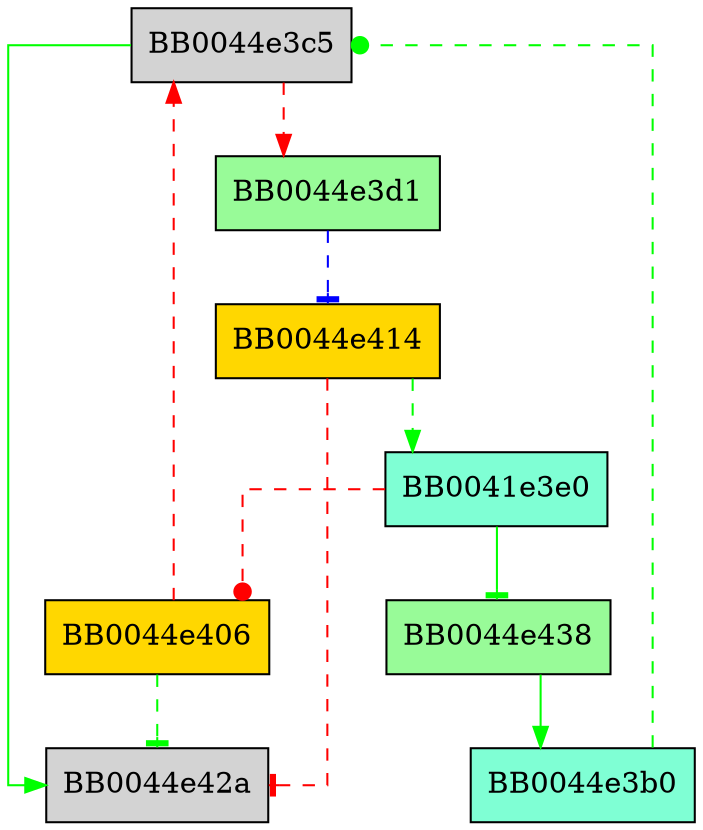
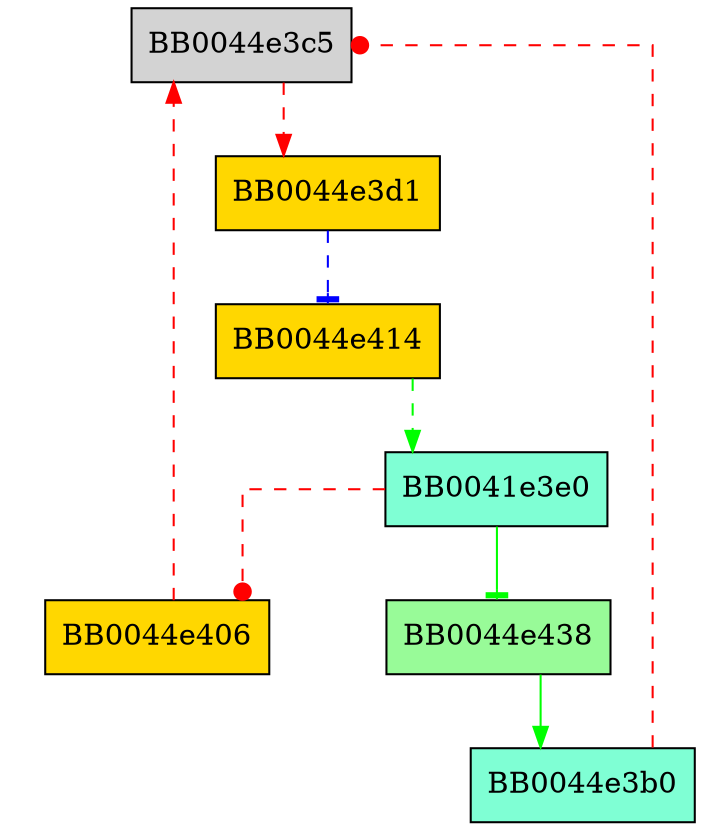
node "BB0044e3d1": fillcolor palegreen -> gold
edge "BB0044e3b0" -> "BB0044e3c5": color green -> red
node "BB0044e42a": removed
